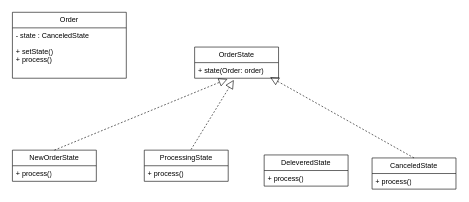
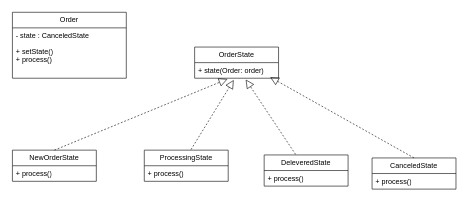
edge "DeleveredState" -> "+ state(Order: order)": added
